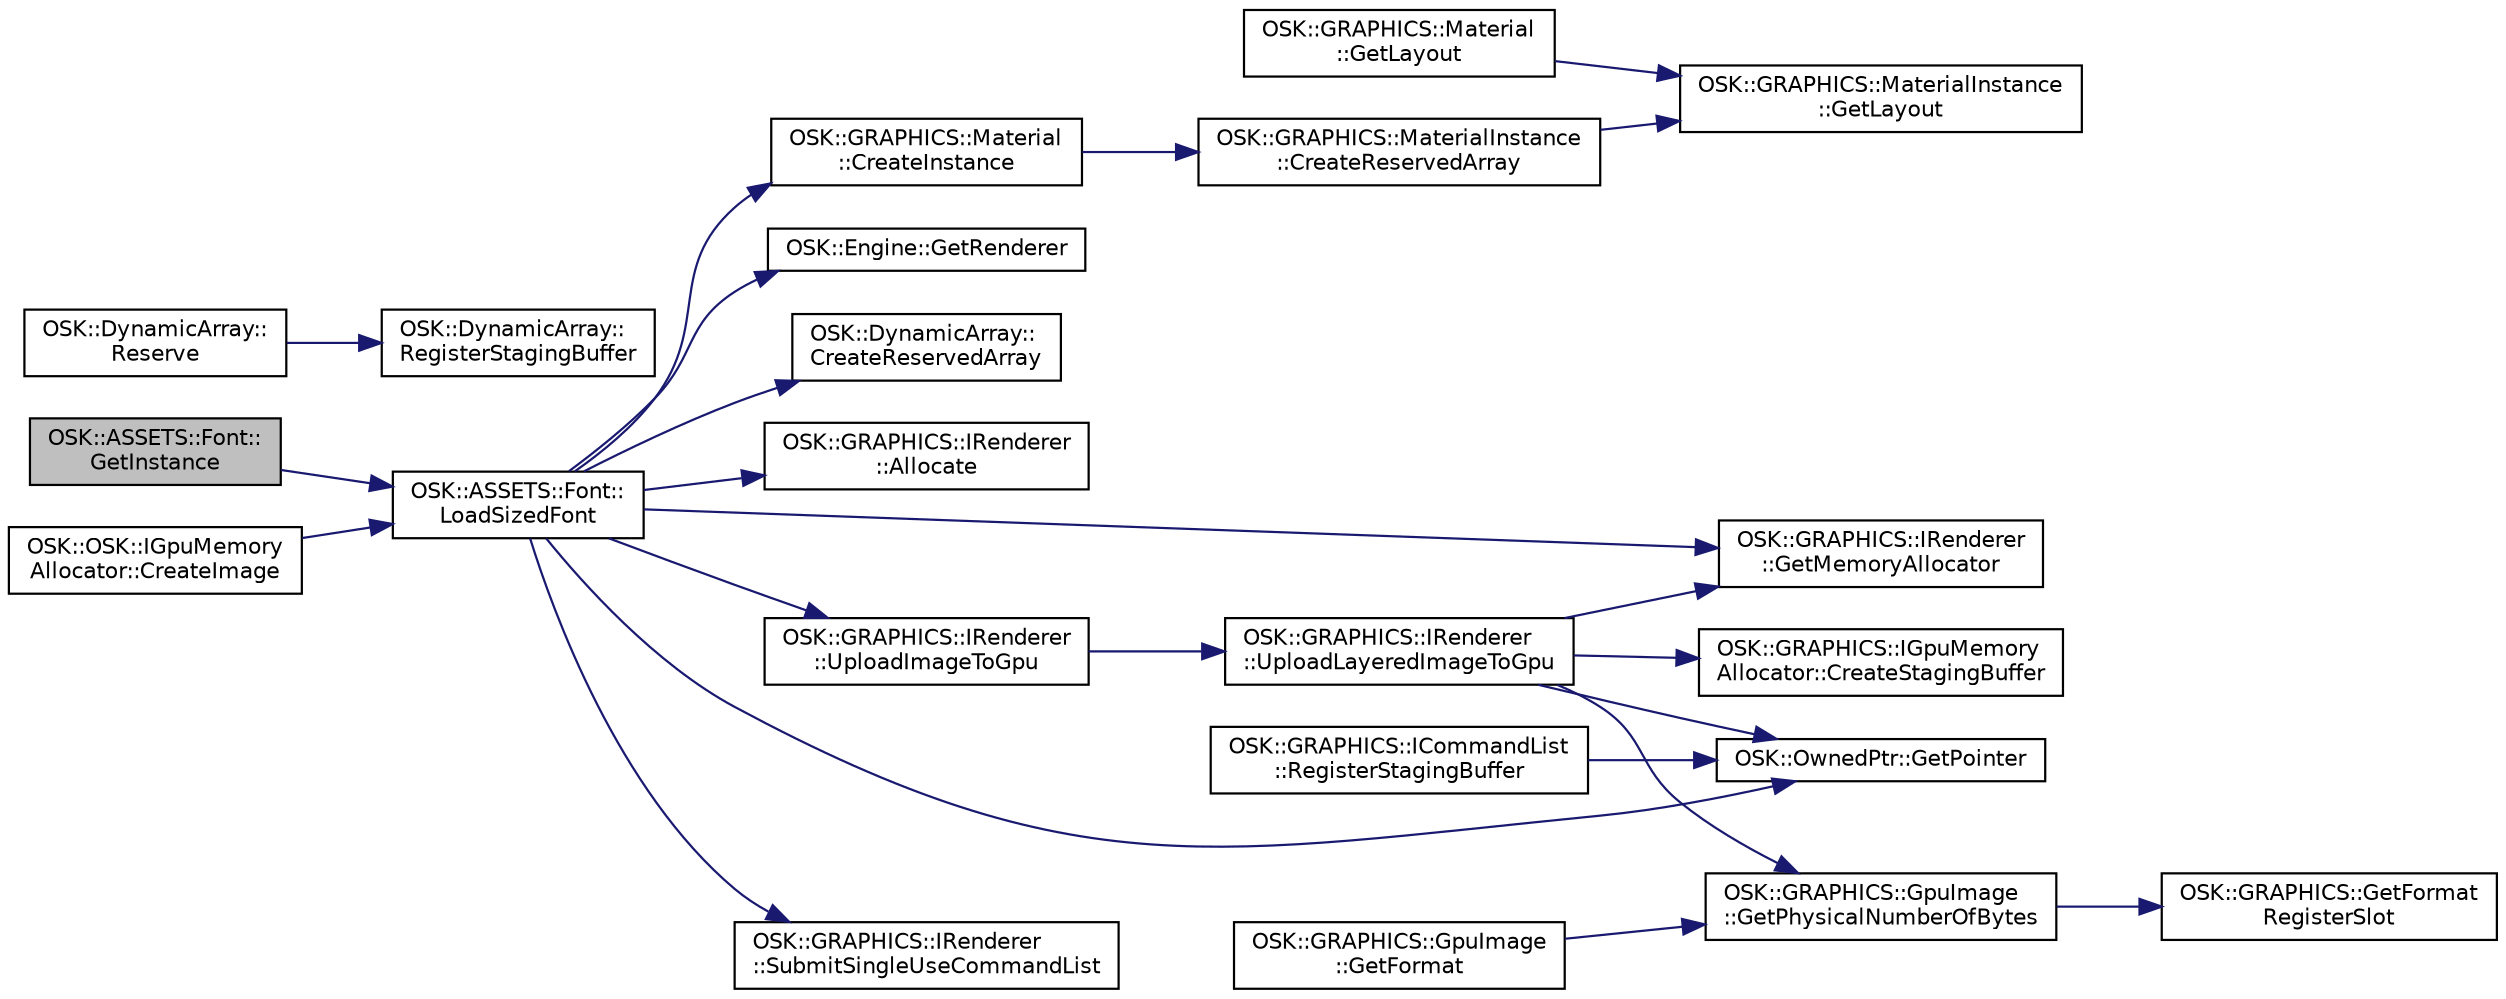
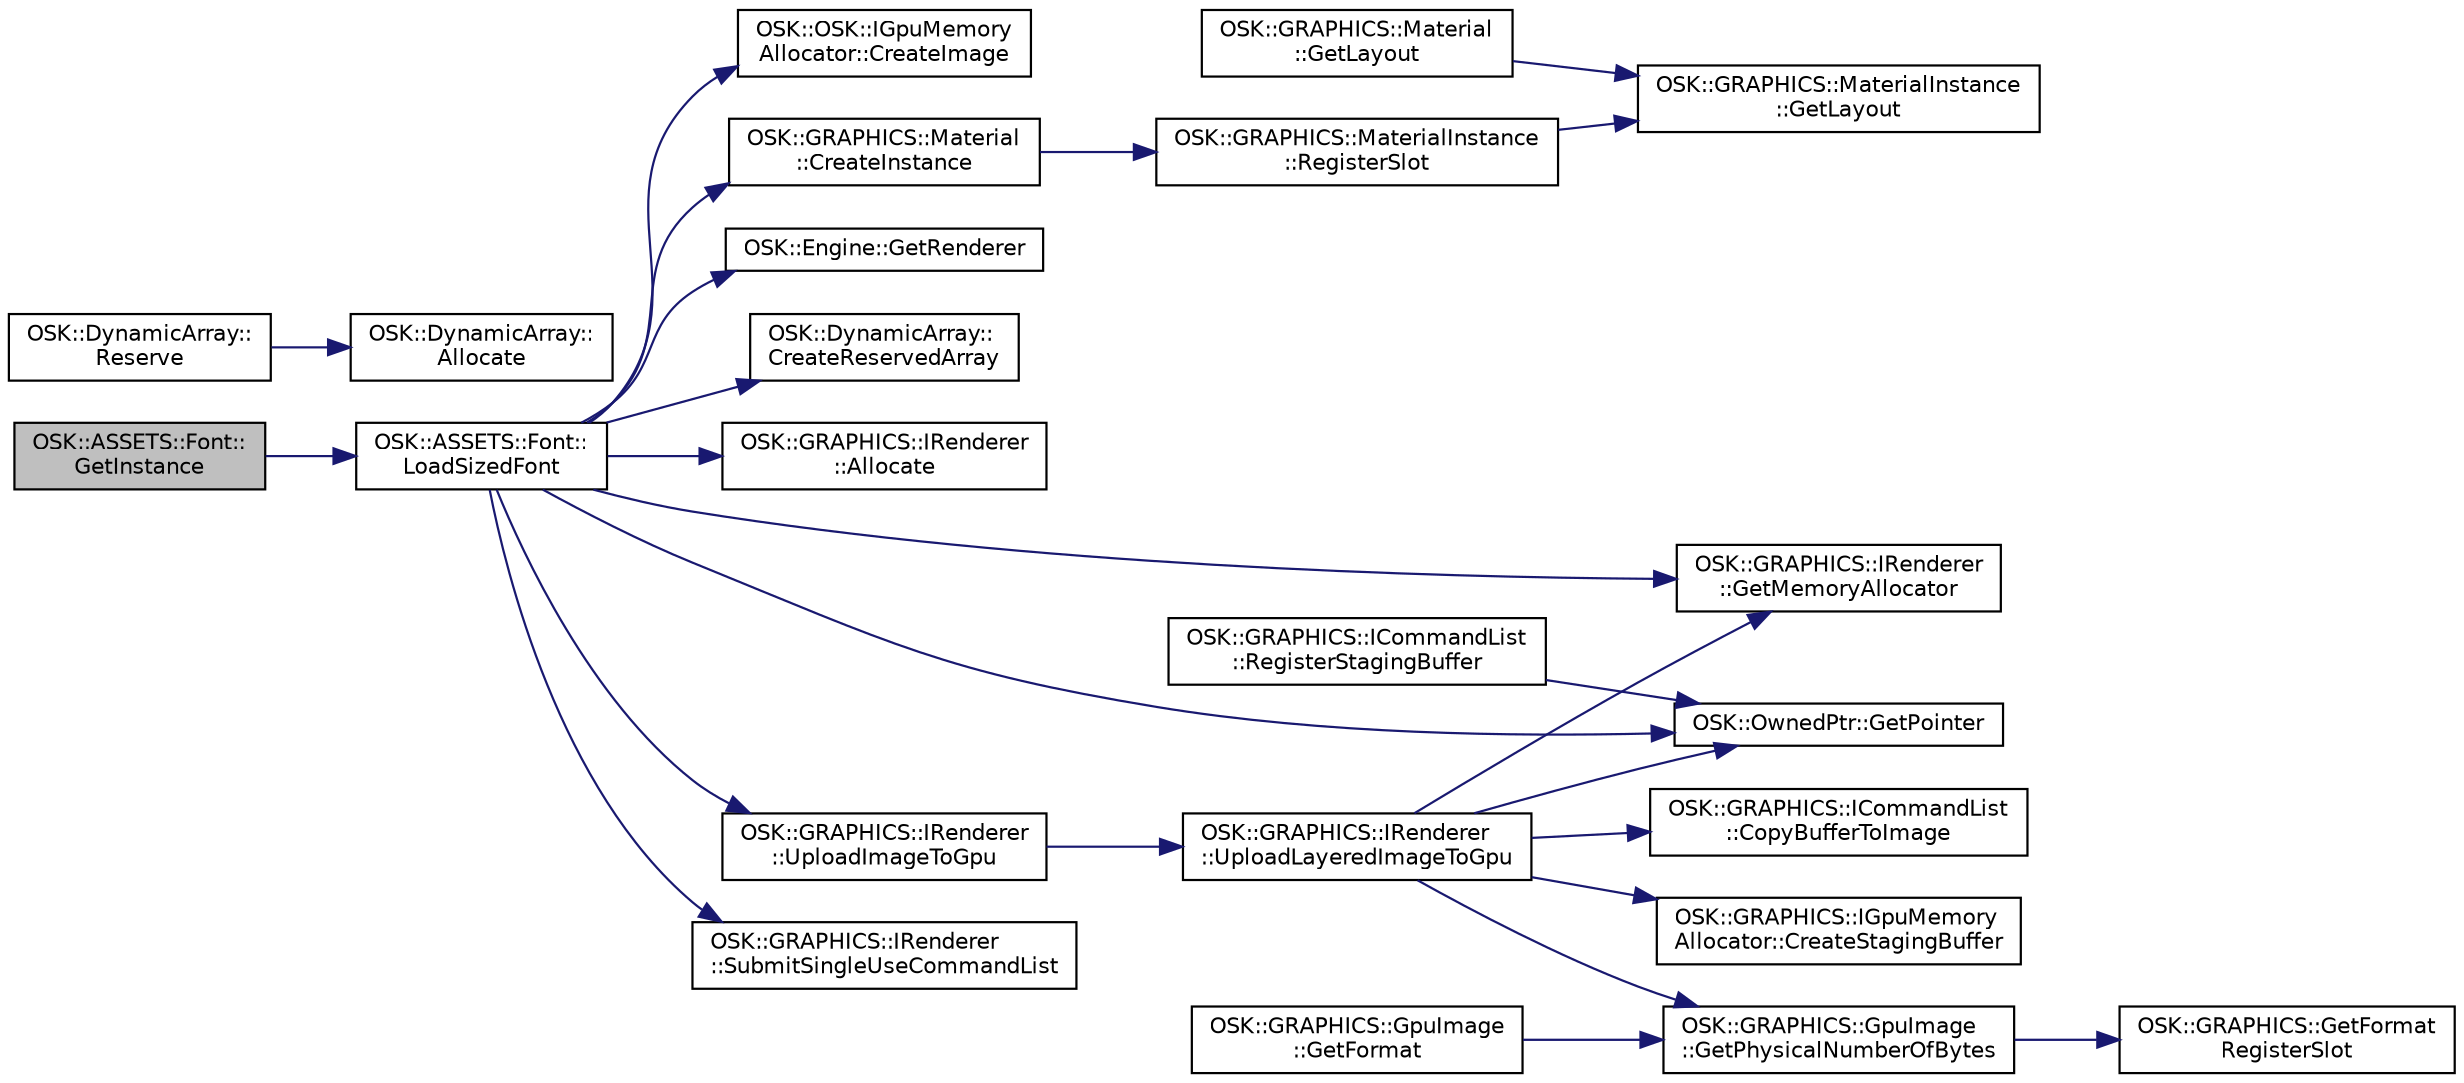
node "OSK::GRAPHICS::MaterialInstance ::CreateReservedArray": label "OSK::GRAPHICS::MaterialInstance ::CreateReservedArray" -> "OSK::GRAPHICS::MaterialInstance ::RegisterSlot"
node "OSK::DynamicArray:: RegisterStagingBuffer": label "OSK::DynamicArray:: RegisterStagingBuffer" -> "OSK::DynamicArray:: Allocate"
edge "OSK::OSK::IGpuMemory Allocator::CreateImage" -> "OSK::ASSETS::Font:: LoadSizedFont": reversed
node "OSK::GRAPHICS::ICommandList ::CopyBufferToImage": added
